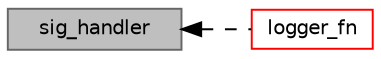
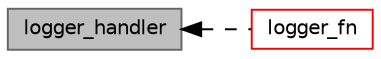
node "sig_handler": label "sig_handler" -> "logger_handler"
